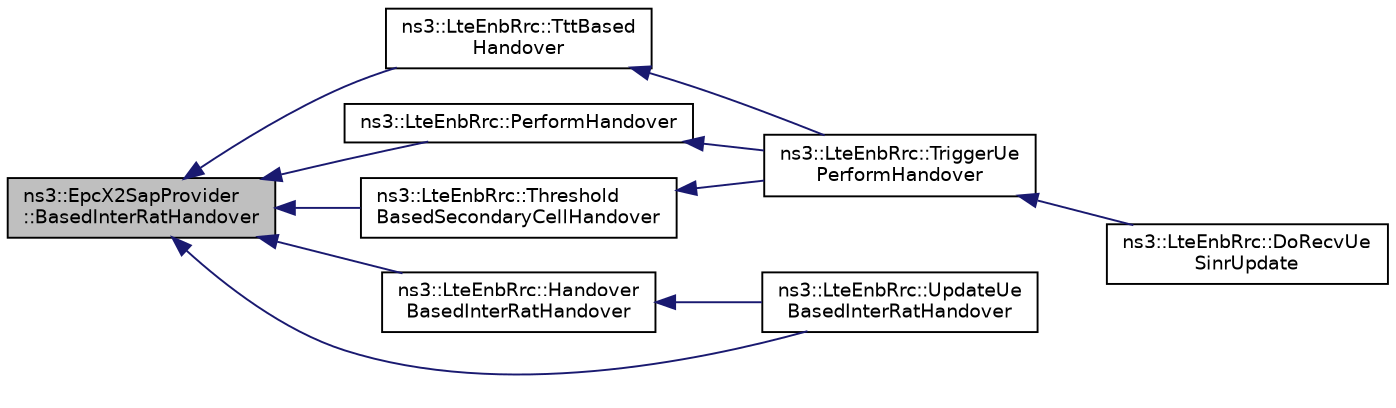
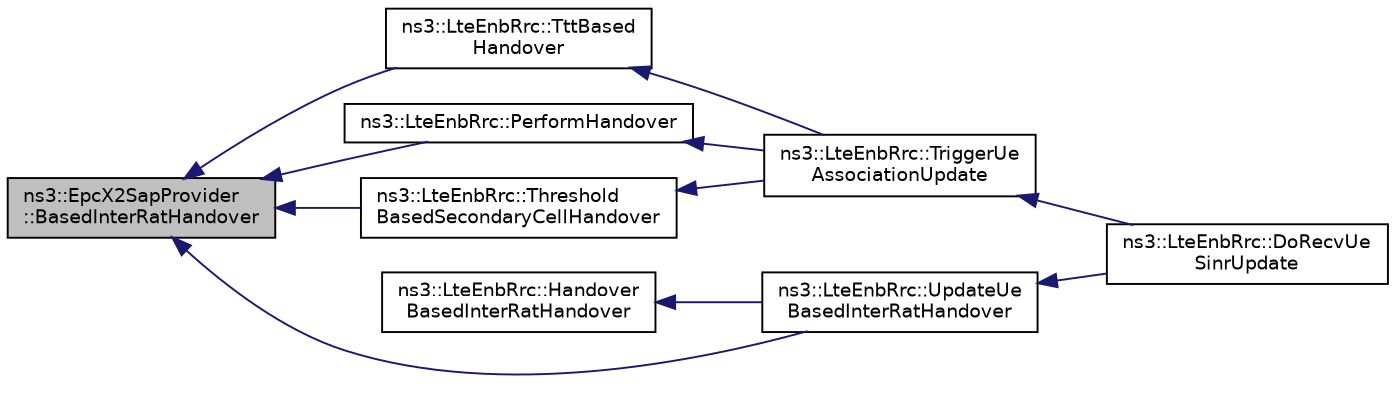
node "ns3::LteEnbRrc::TriggerUe PerformHandover": label "ns3::LteEnbRrc::TriggerUe PerformHandover" -> "ns3::LteEnbRrc::TriggerUe AssociationUpdate"
edge "ns3::LteEnbRrc::Handover BasedInterRatHandover" -> "ns3::EpcX2SapProvider ::BasedInterRatHandover": removed
edge "ns3::LteEnbRrc::DoRecvUe SinrUpdate" -> "ns3::LteEnbRrc::UpdateUe BasedInterRatHandover": added
